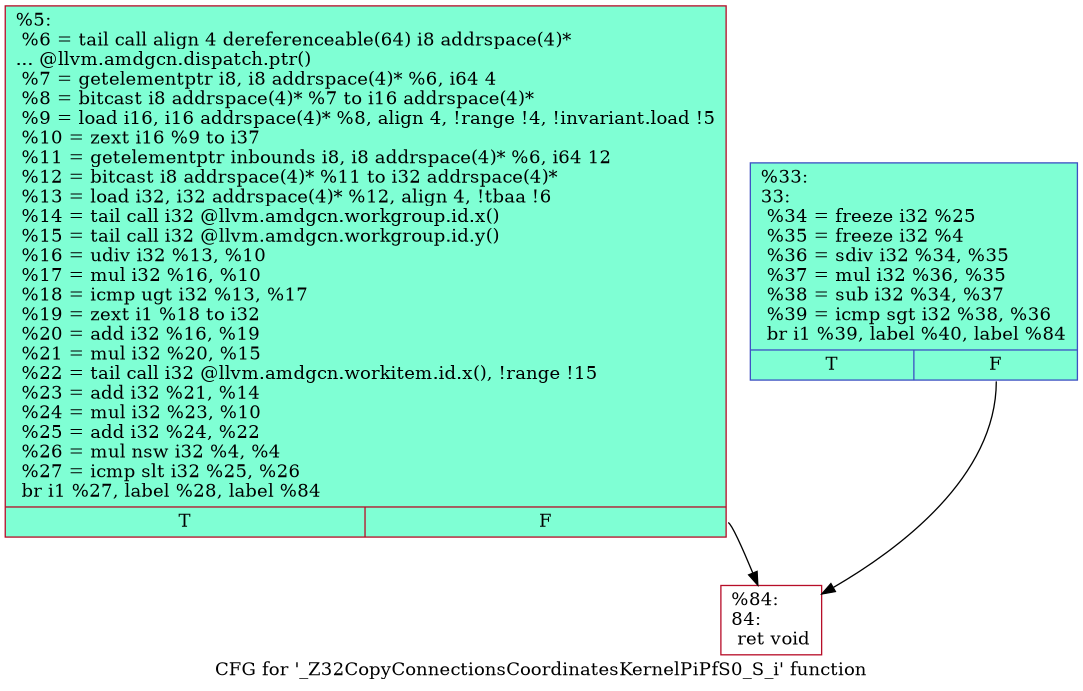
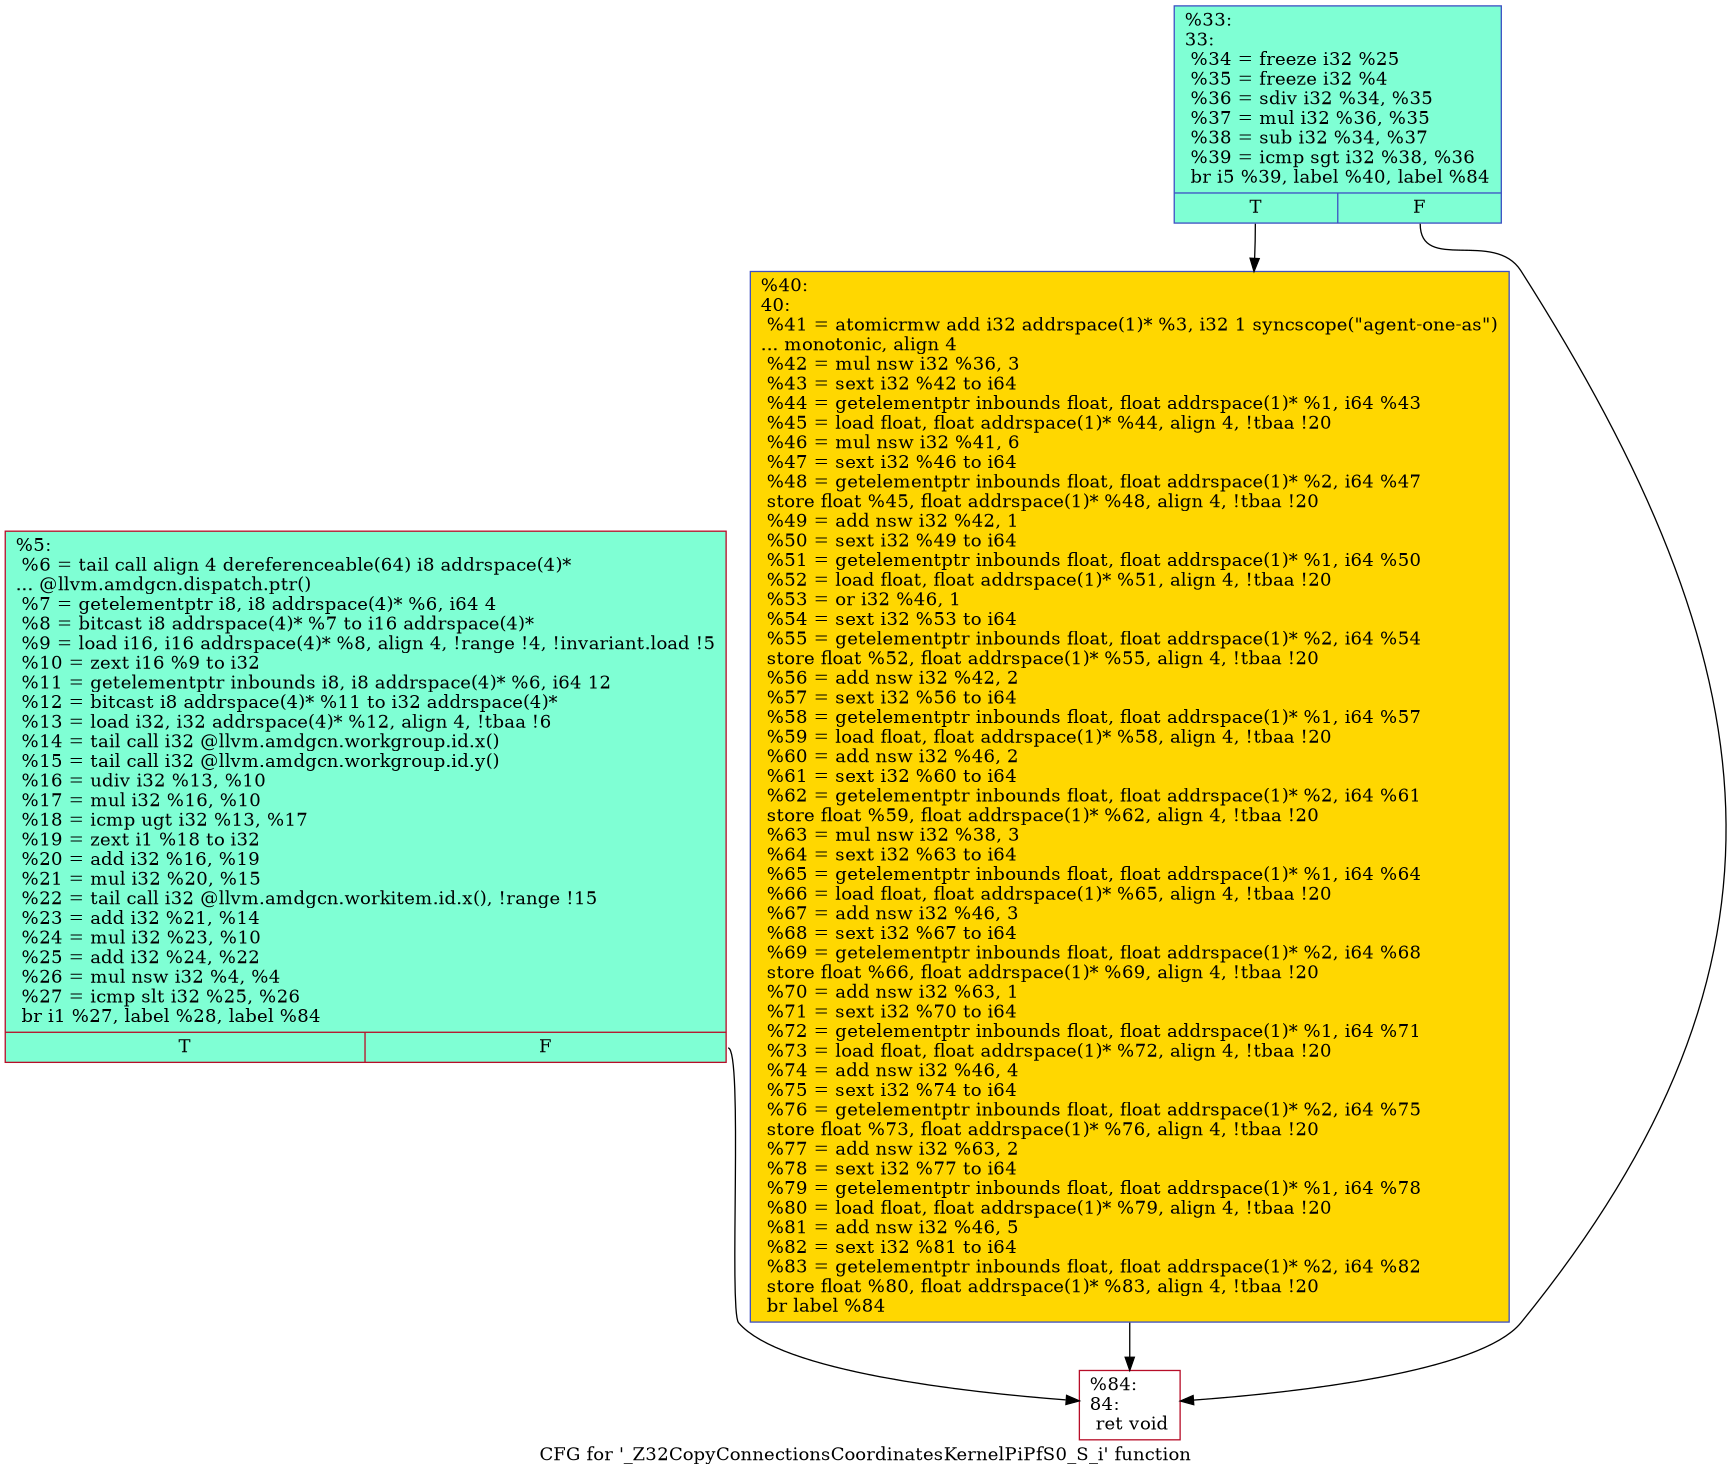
node "%5:": text "%10 = zext i16 %9 to i37" -> "%10 = zext i16 %9 to i32"
node "%33:": text "br i1 %39, label %40, label %84" -> "br i5 %39, label %40, label %84"
node "%40:": added
